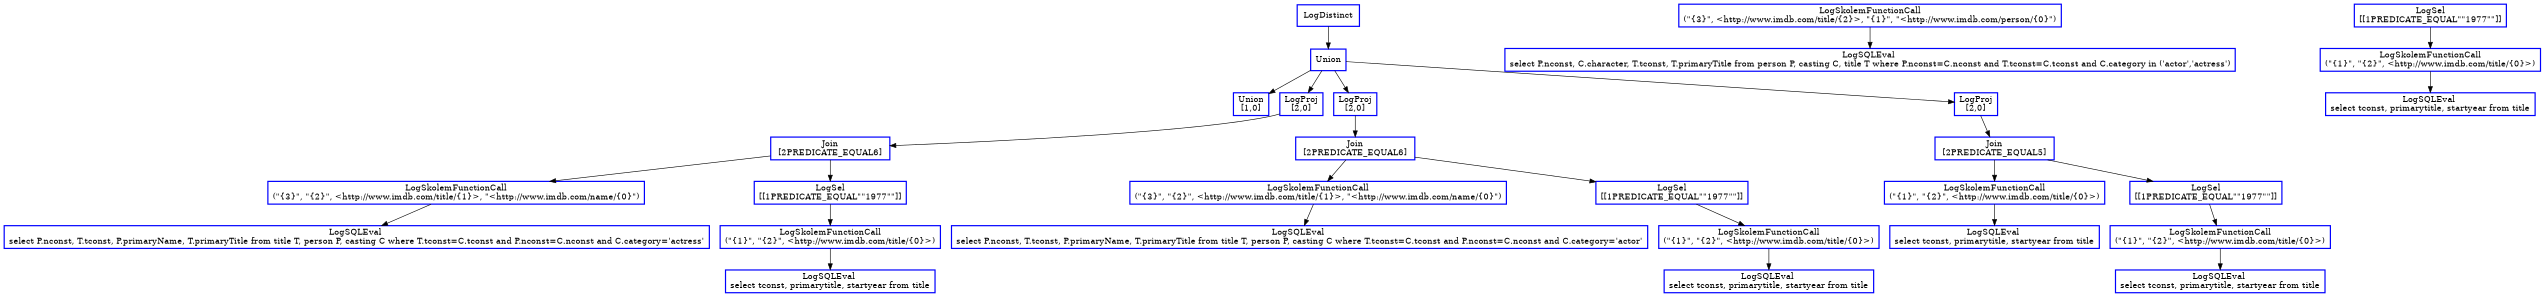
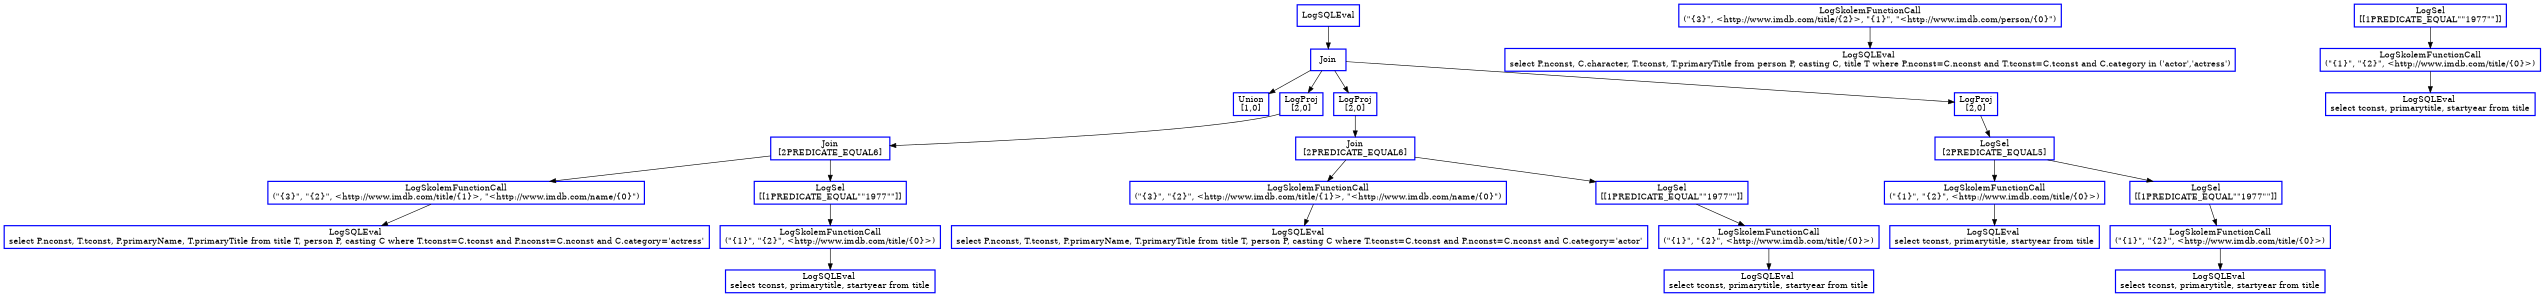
node "LogDistinct": label "LogDistinct" -> "LogSQLEval"
node "Union": label "Union" -> "Join"
node "Join [2PREDICATE_EQUAL5]": label "Join [2PREDICATE_EQUAL5]" -> "LogSel [2PREDICATE_EQUAL5]"
